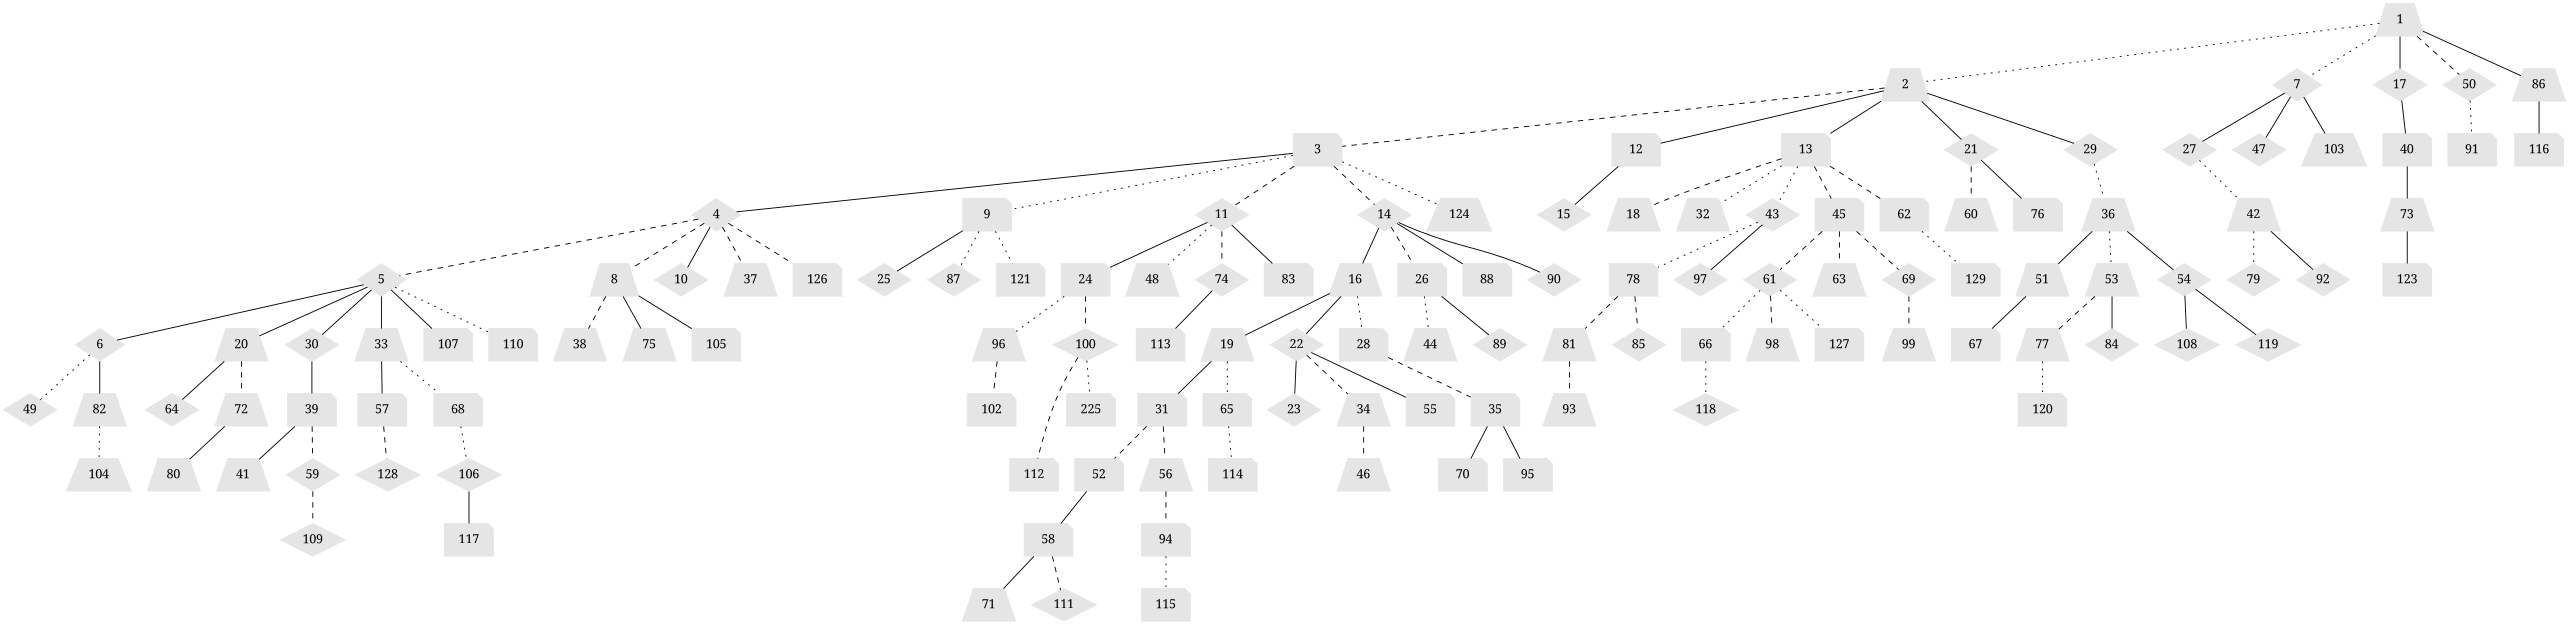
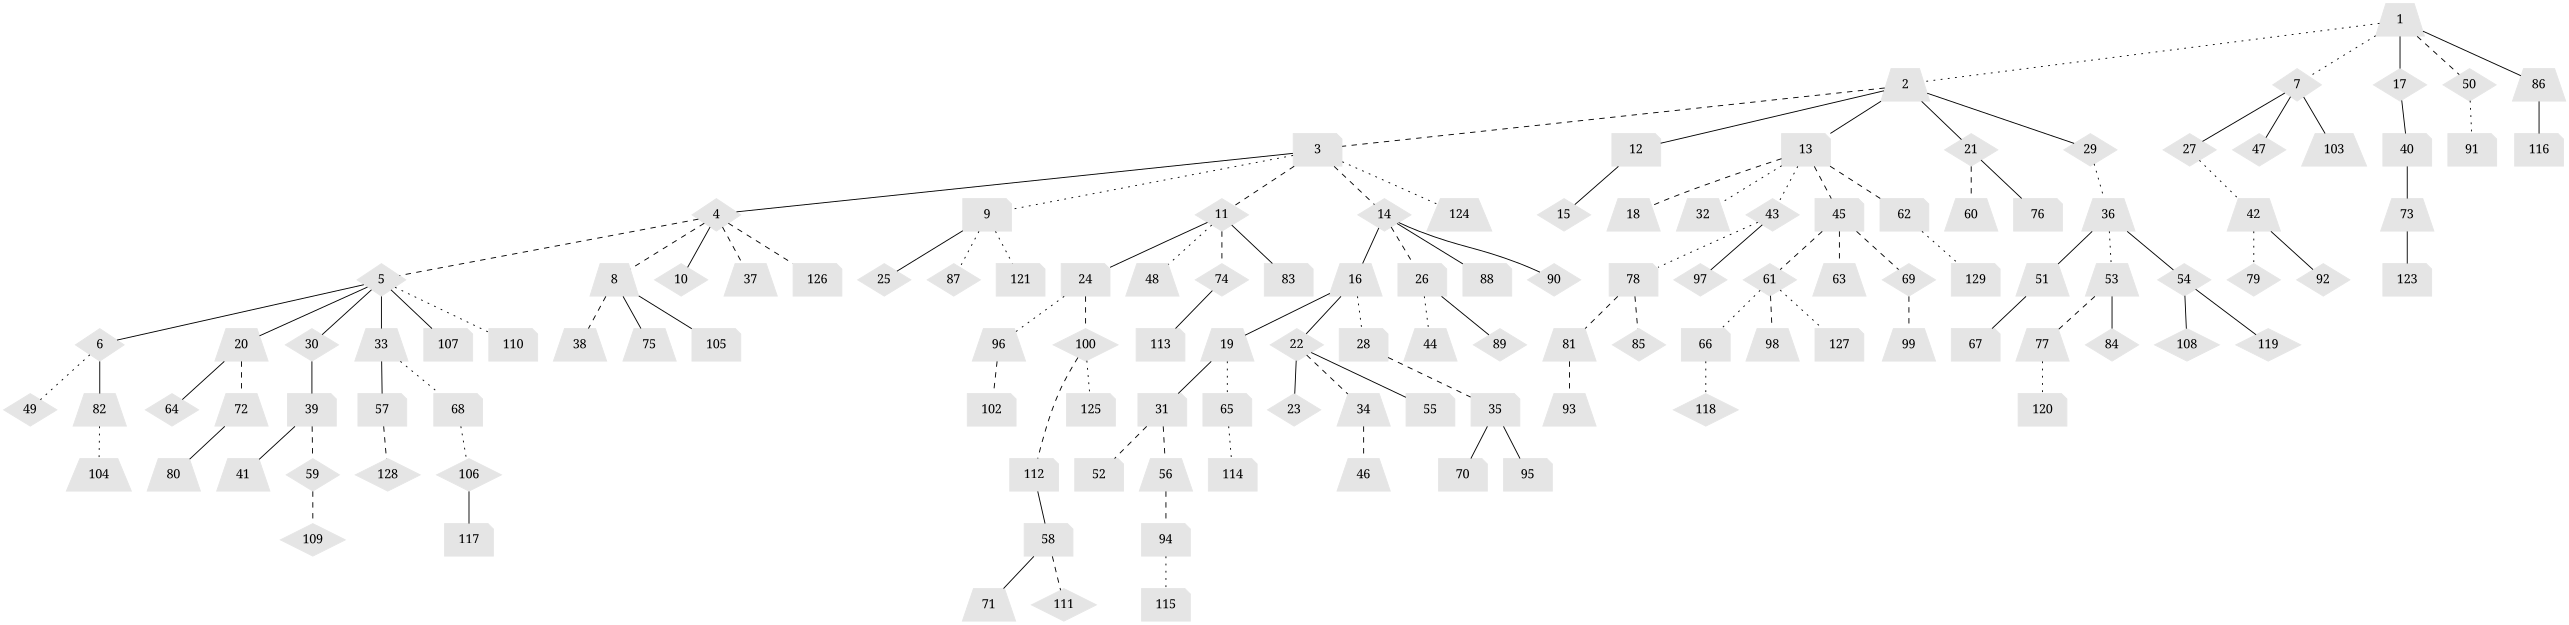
node "225": label "225" -> "125"
edge "52" -- "58": now "112" -- "58"
